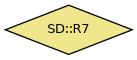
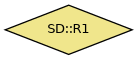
node "SD::R7": label "SD::R7" -> "SD::R1"
